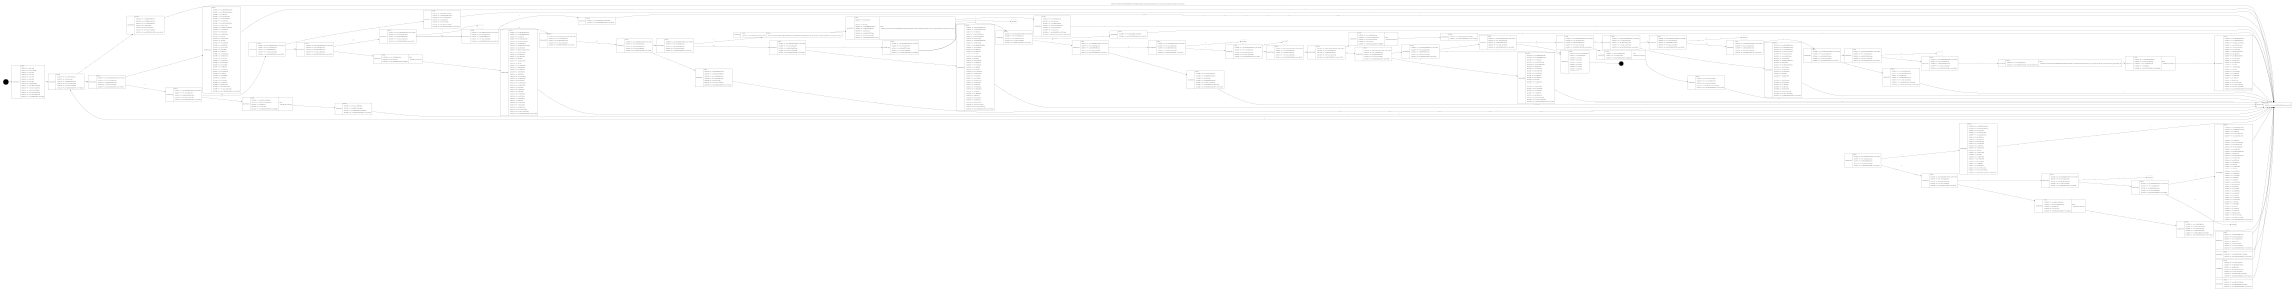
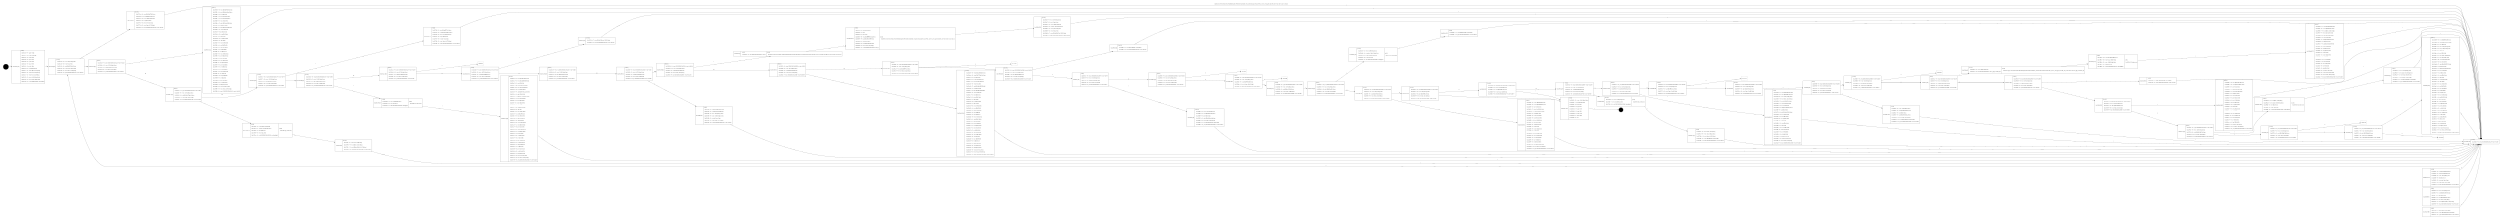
node "0x4016e3 [25]": added
